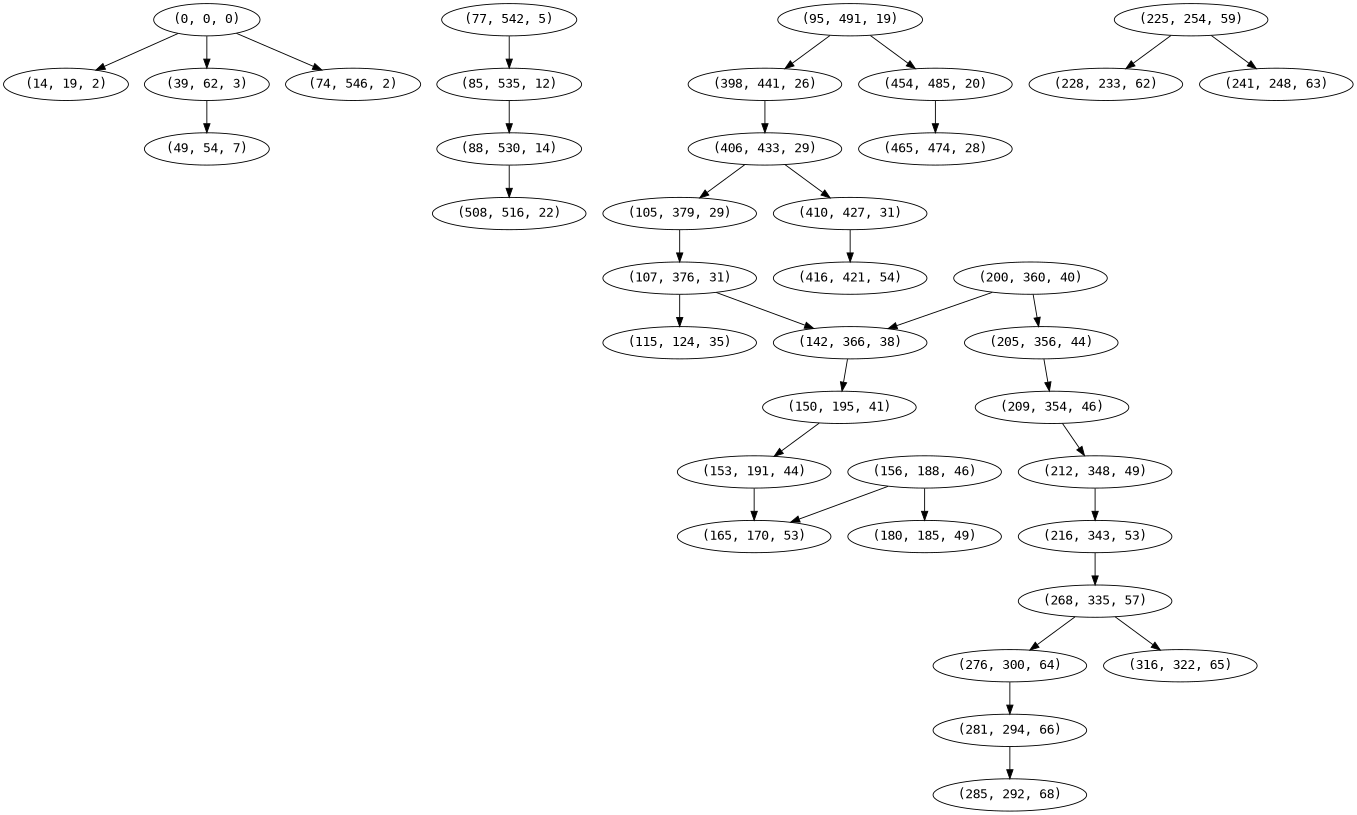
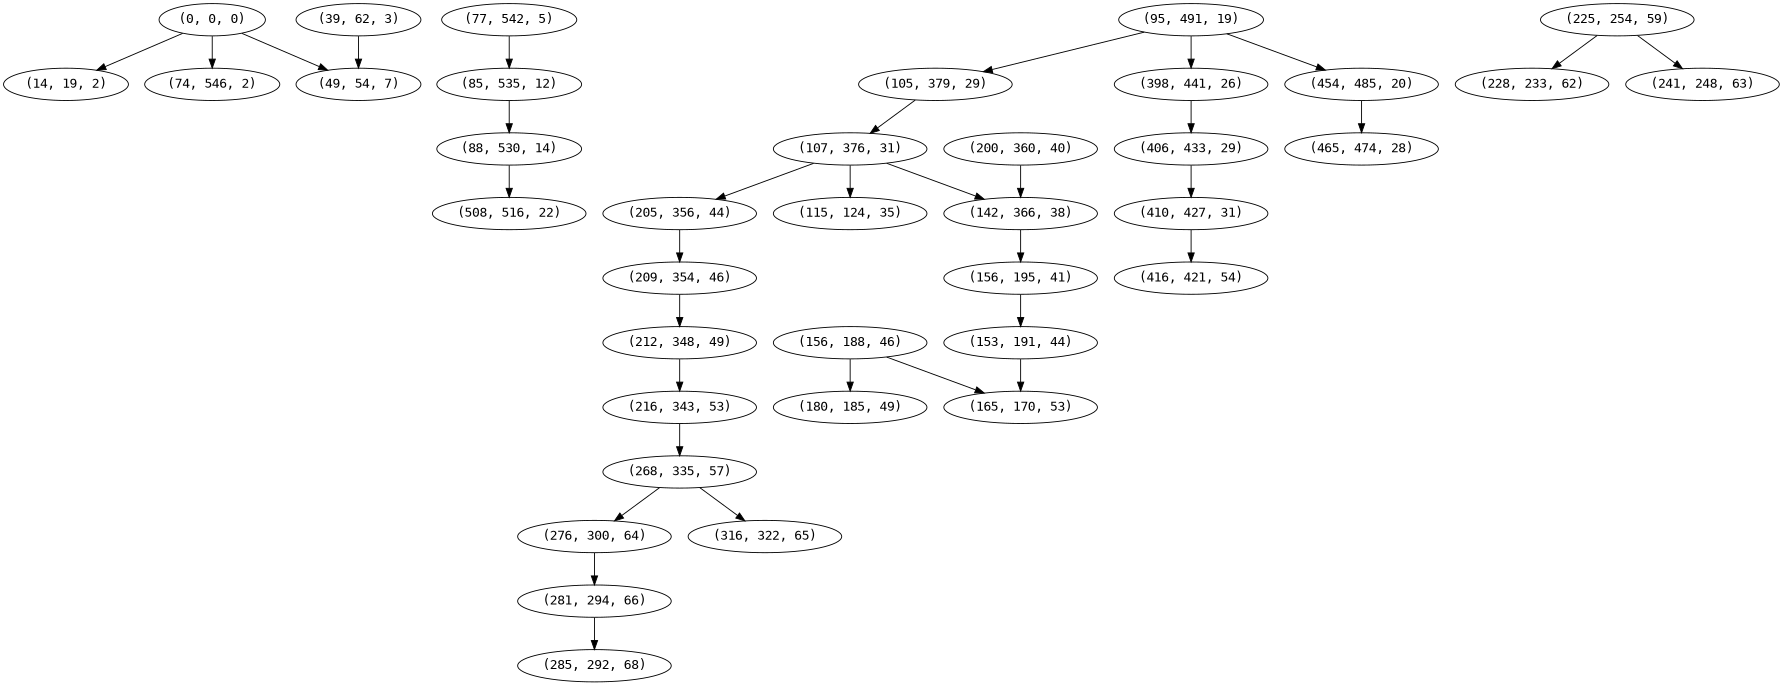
edge "(0, 0, 0)" -> "(39, 62, 3)": now "(0, 0, 0)" -> "(49, 54, 7)"
edge "(406, 433, 29)" -> "(105, 379, 29)": now "(95, 491, 19)" -> "(105, 379, 29)"
edge "(200, 360, 40)" -> "(205, 356, 44)": now "(107, 376, 31)" -> "(205, 356, 44)"
node "(150, 195, 41)": label "(150, 195, 41)" -> "(156, 195, 41)"
